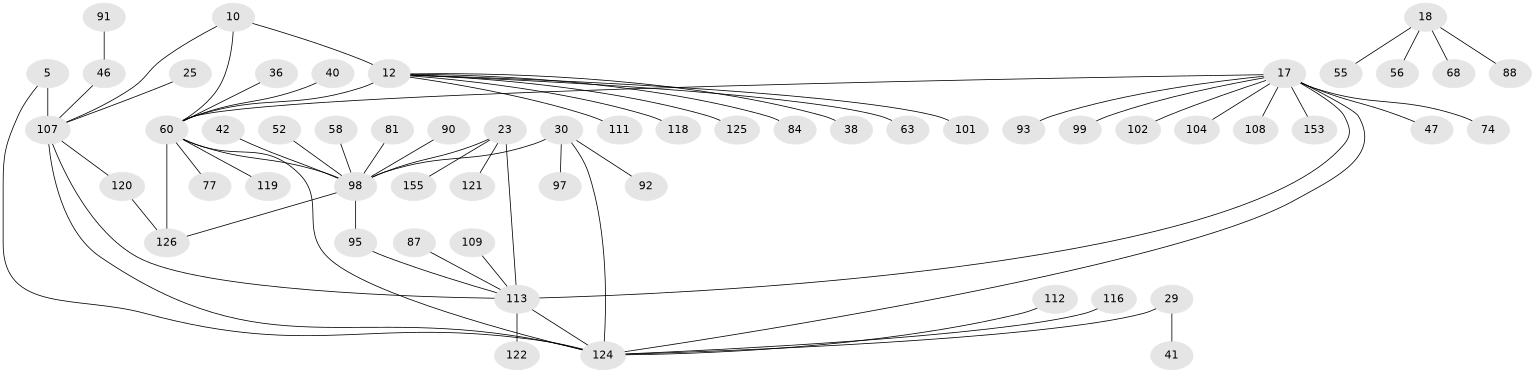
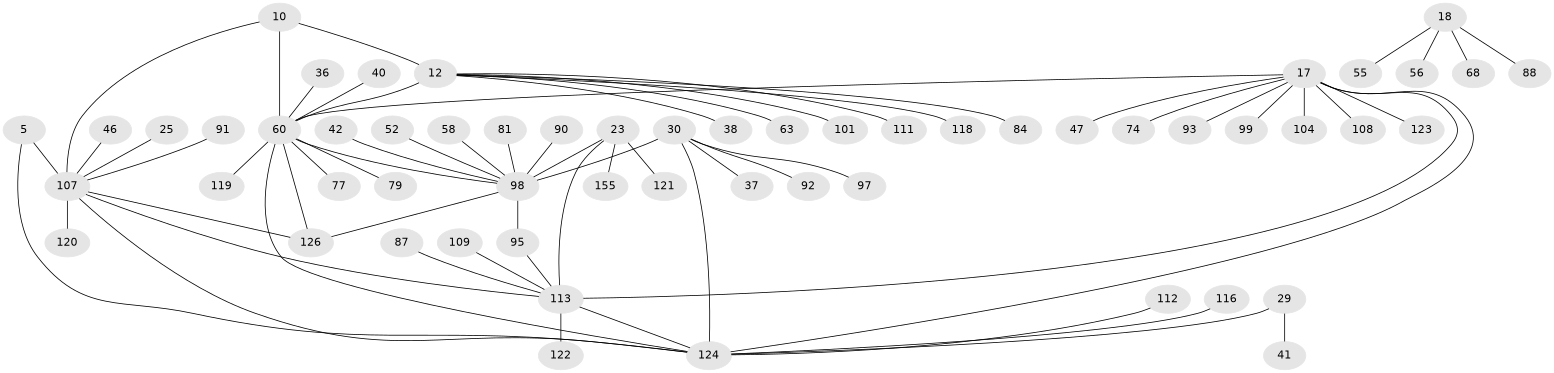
edge "91" -- "46": now "91" -- "107"
node "125": removed
node "102": removed
node "153": label "153" -> "123"
node "79": added
node "37": added
edge "120" -- "126": now "107" -- "126"
